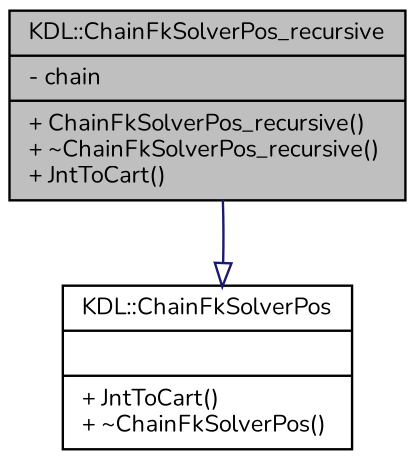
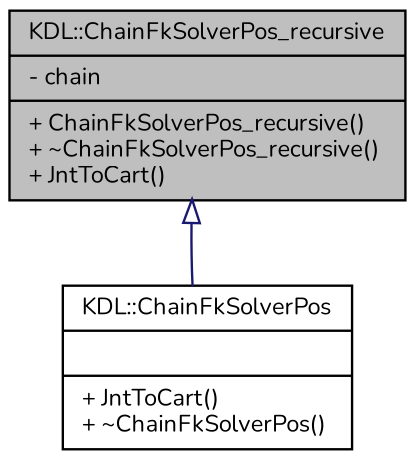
edge "KDL::ChainFkSolverPos_recursive" -> "KDL::ChainFkSolverPos": reversed
